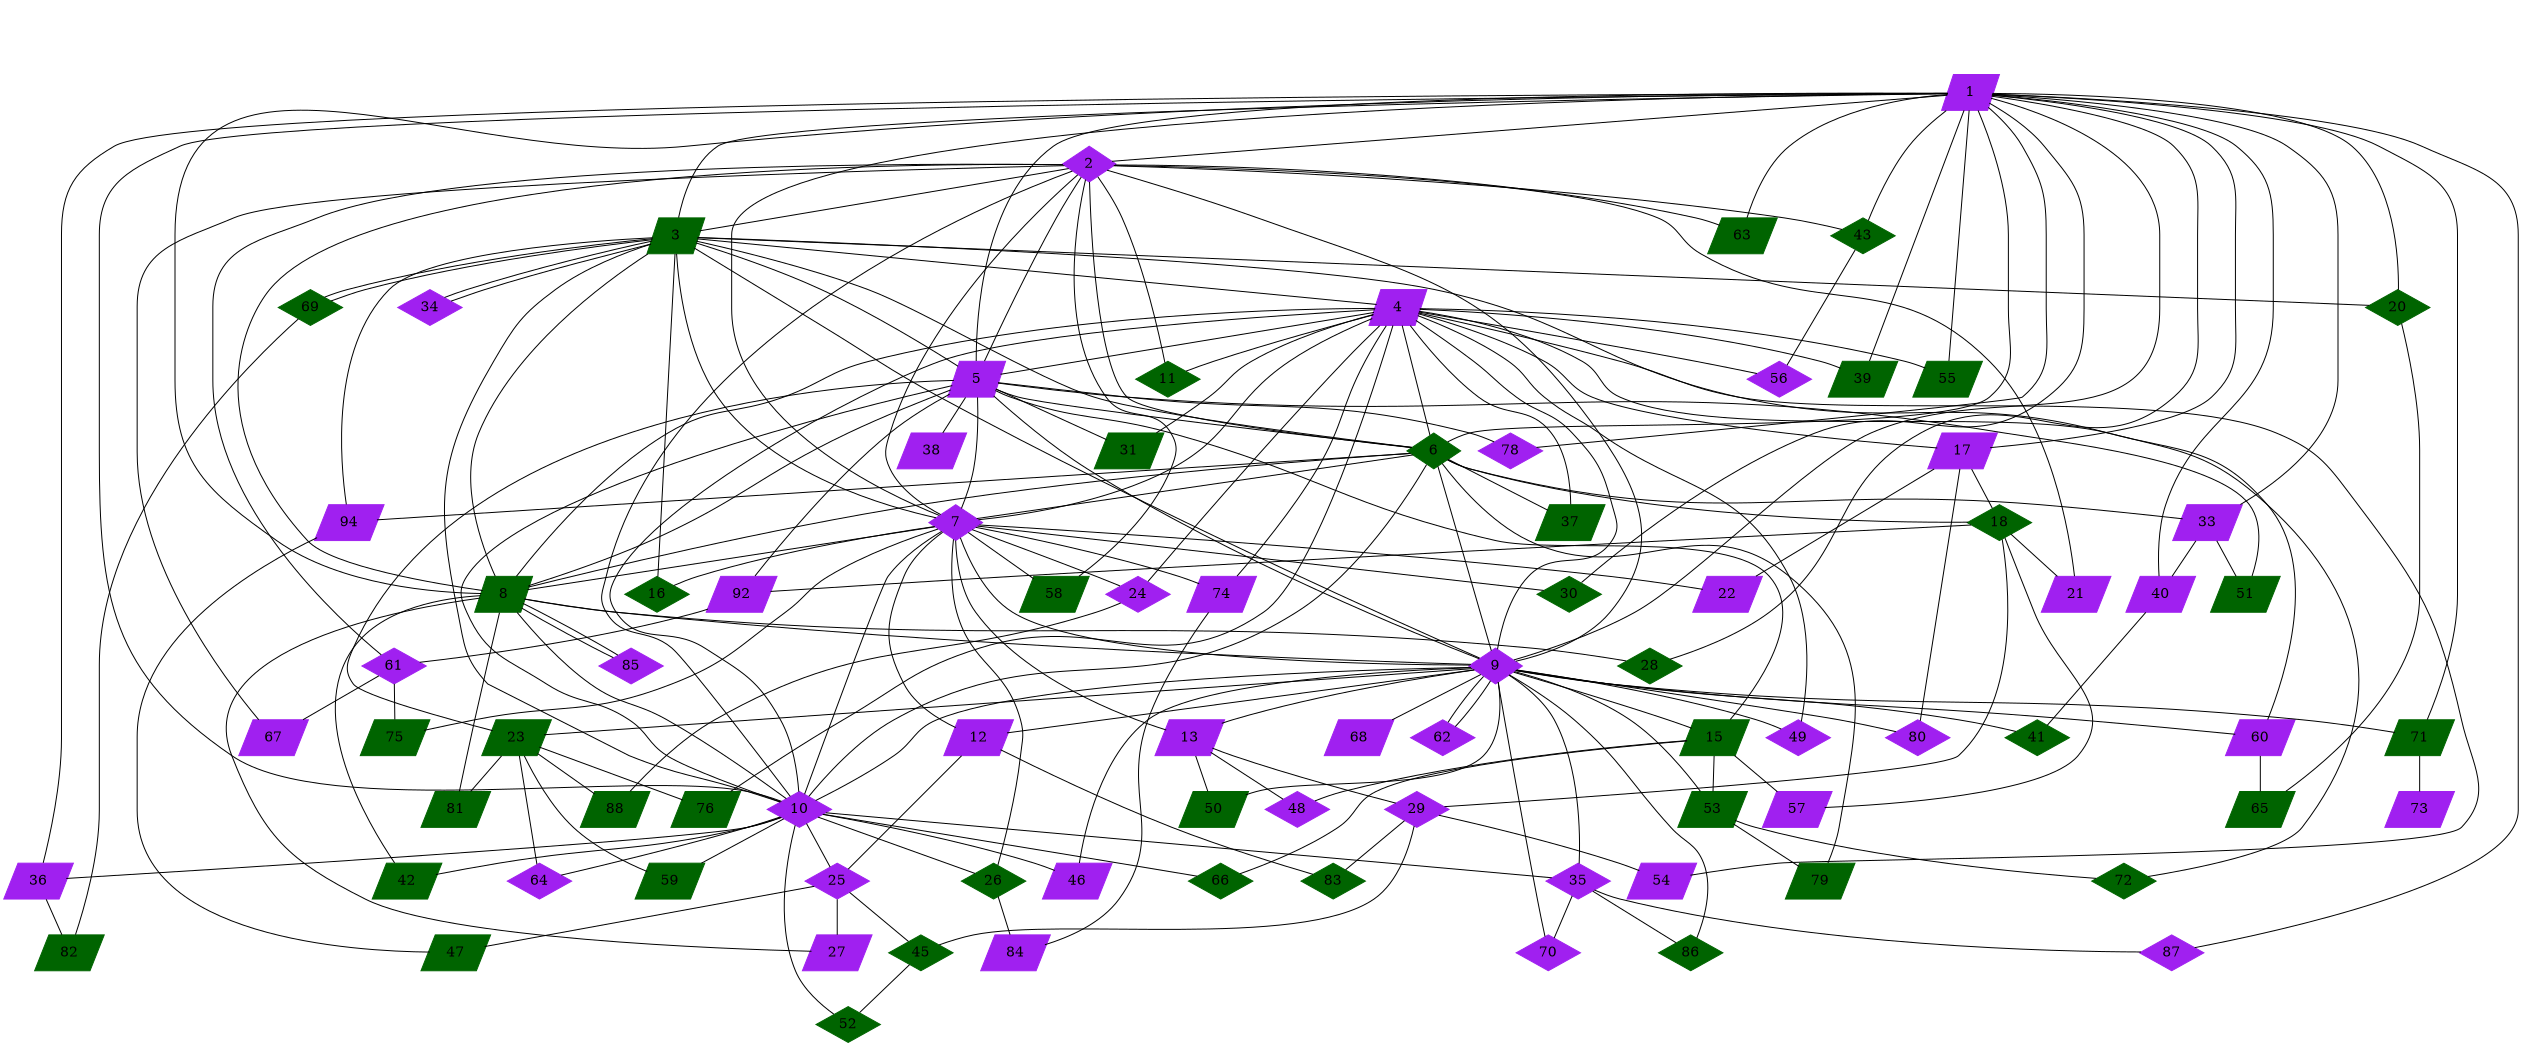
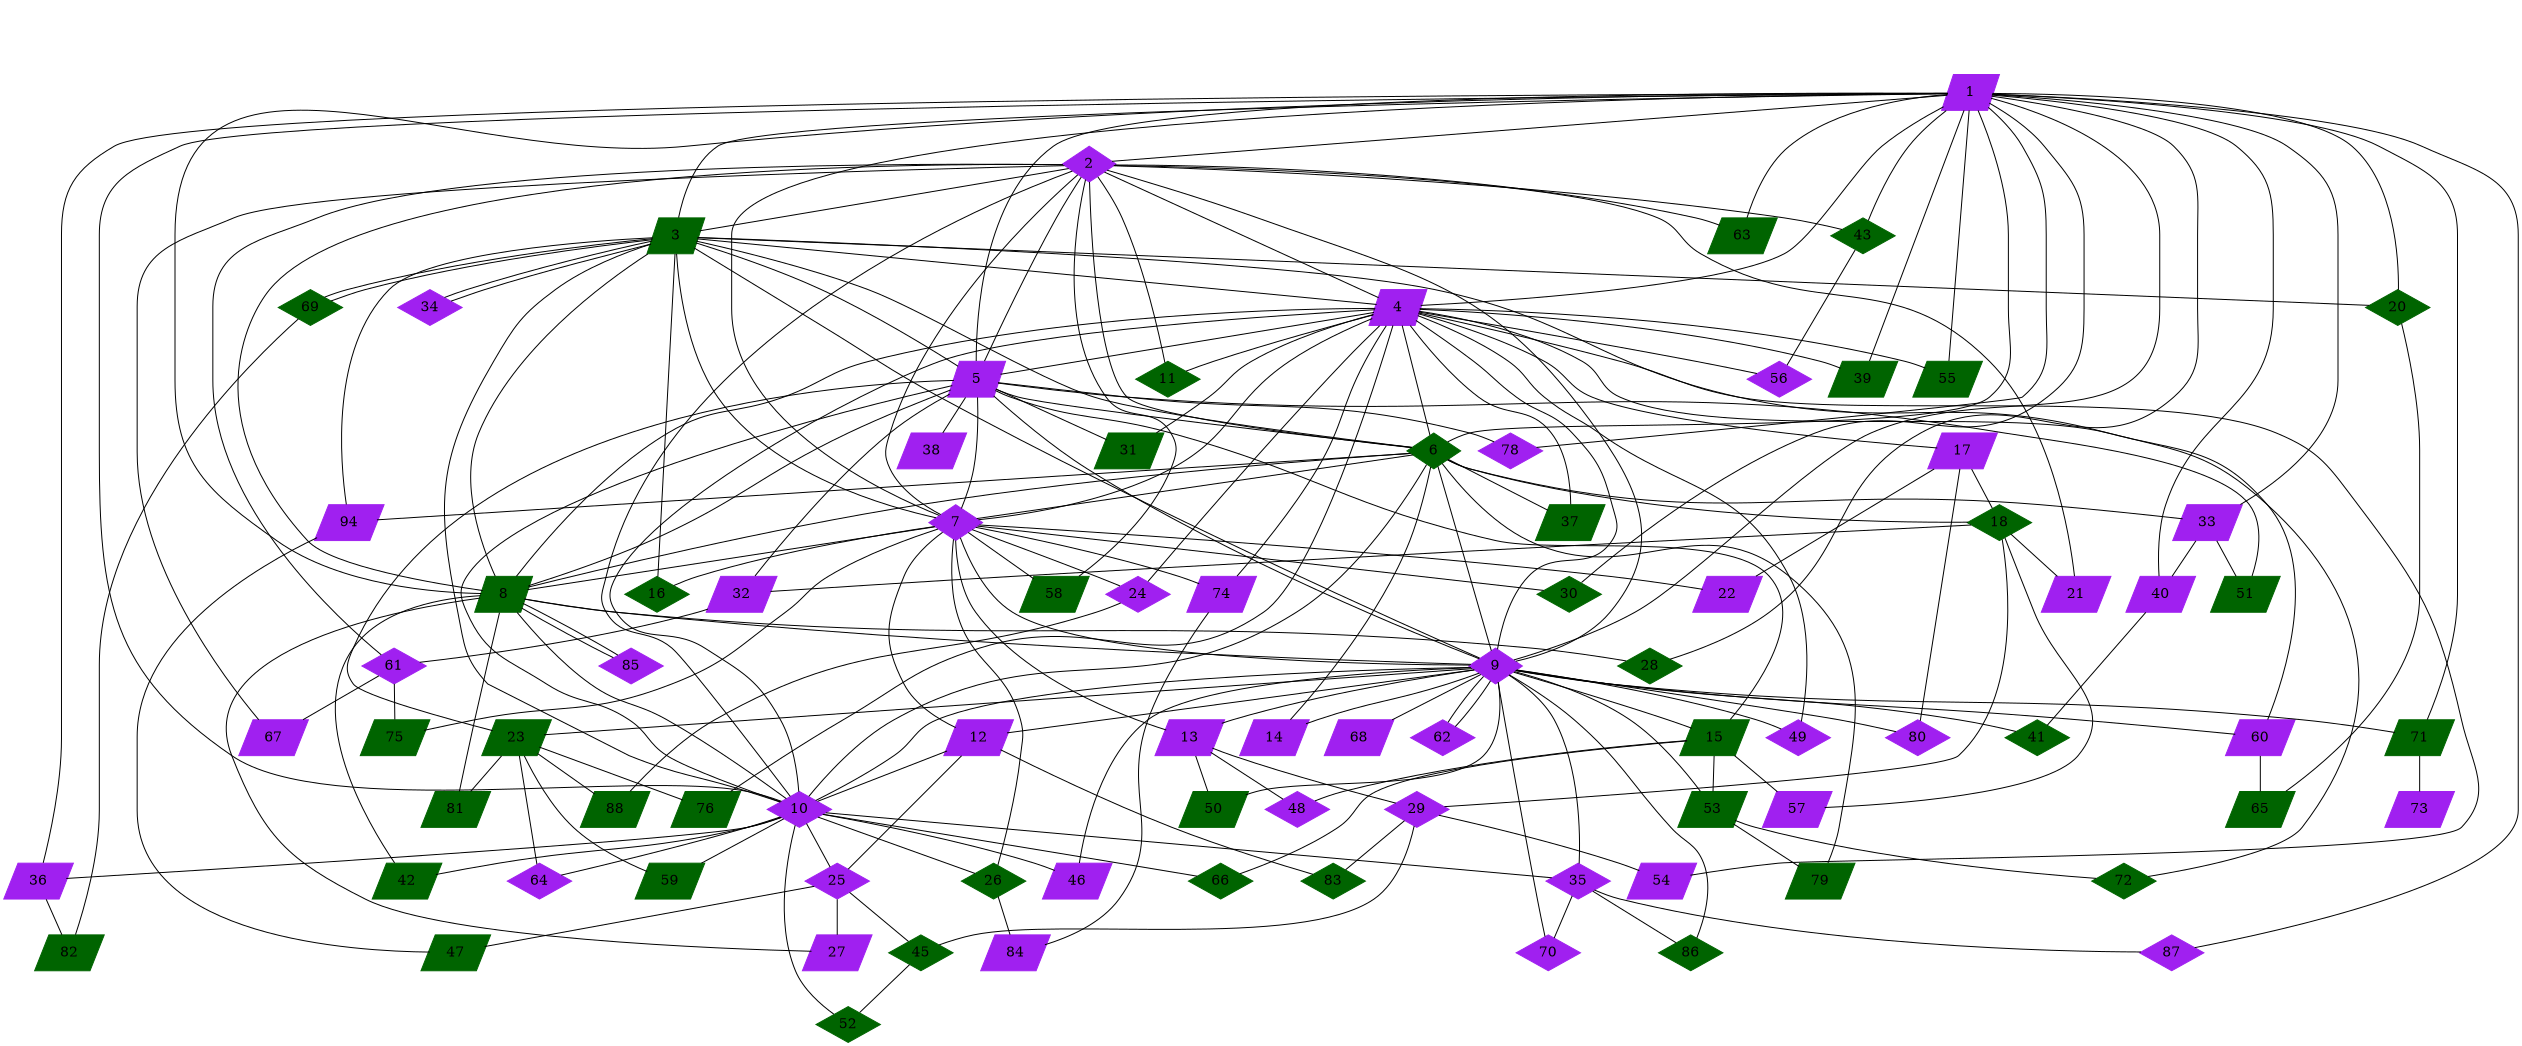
edge "2" -- "4": added
edge "1" -- "17": now "1" -- "4"
node "92": label "92" -> "32"
edge "7" -- "10": now "12" -- "10"
node "14": added
